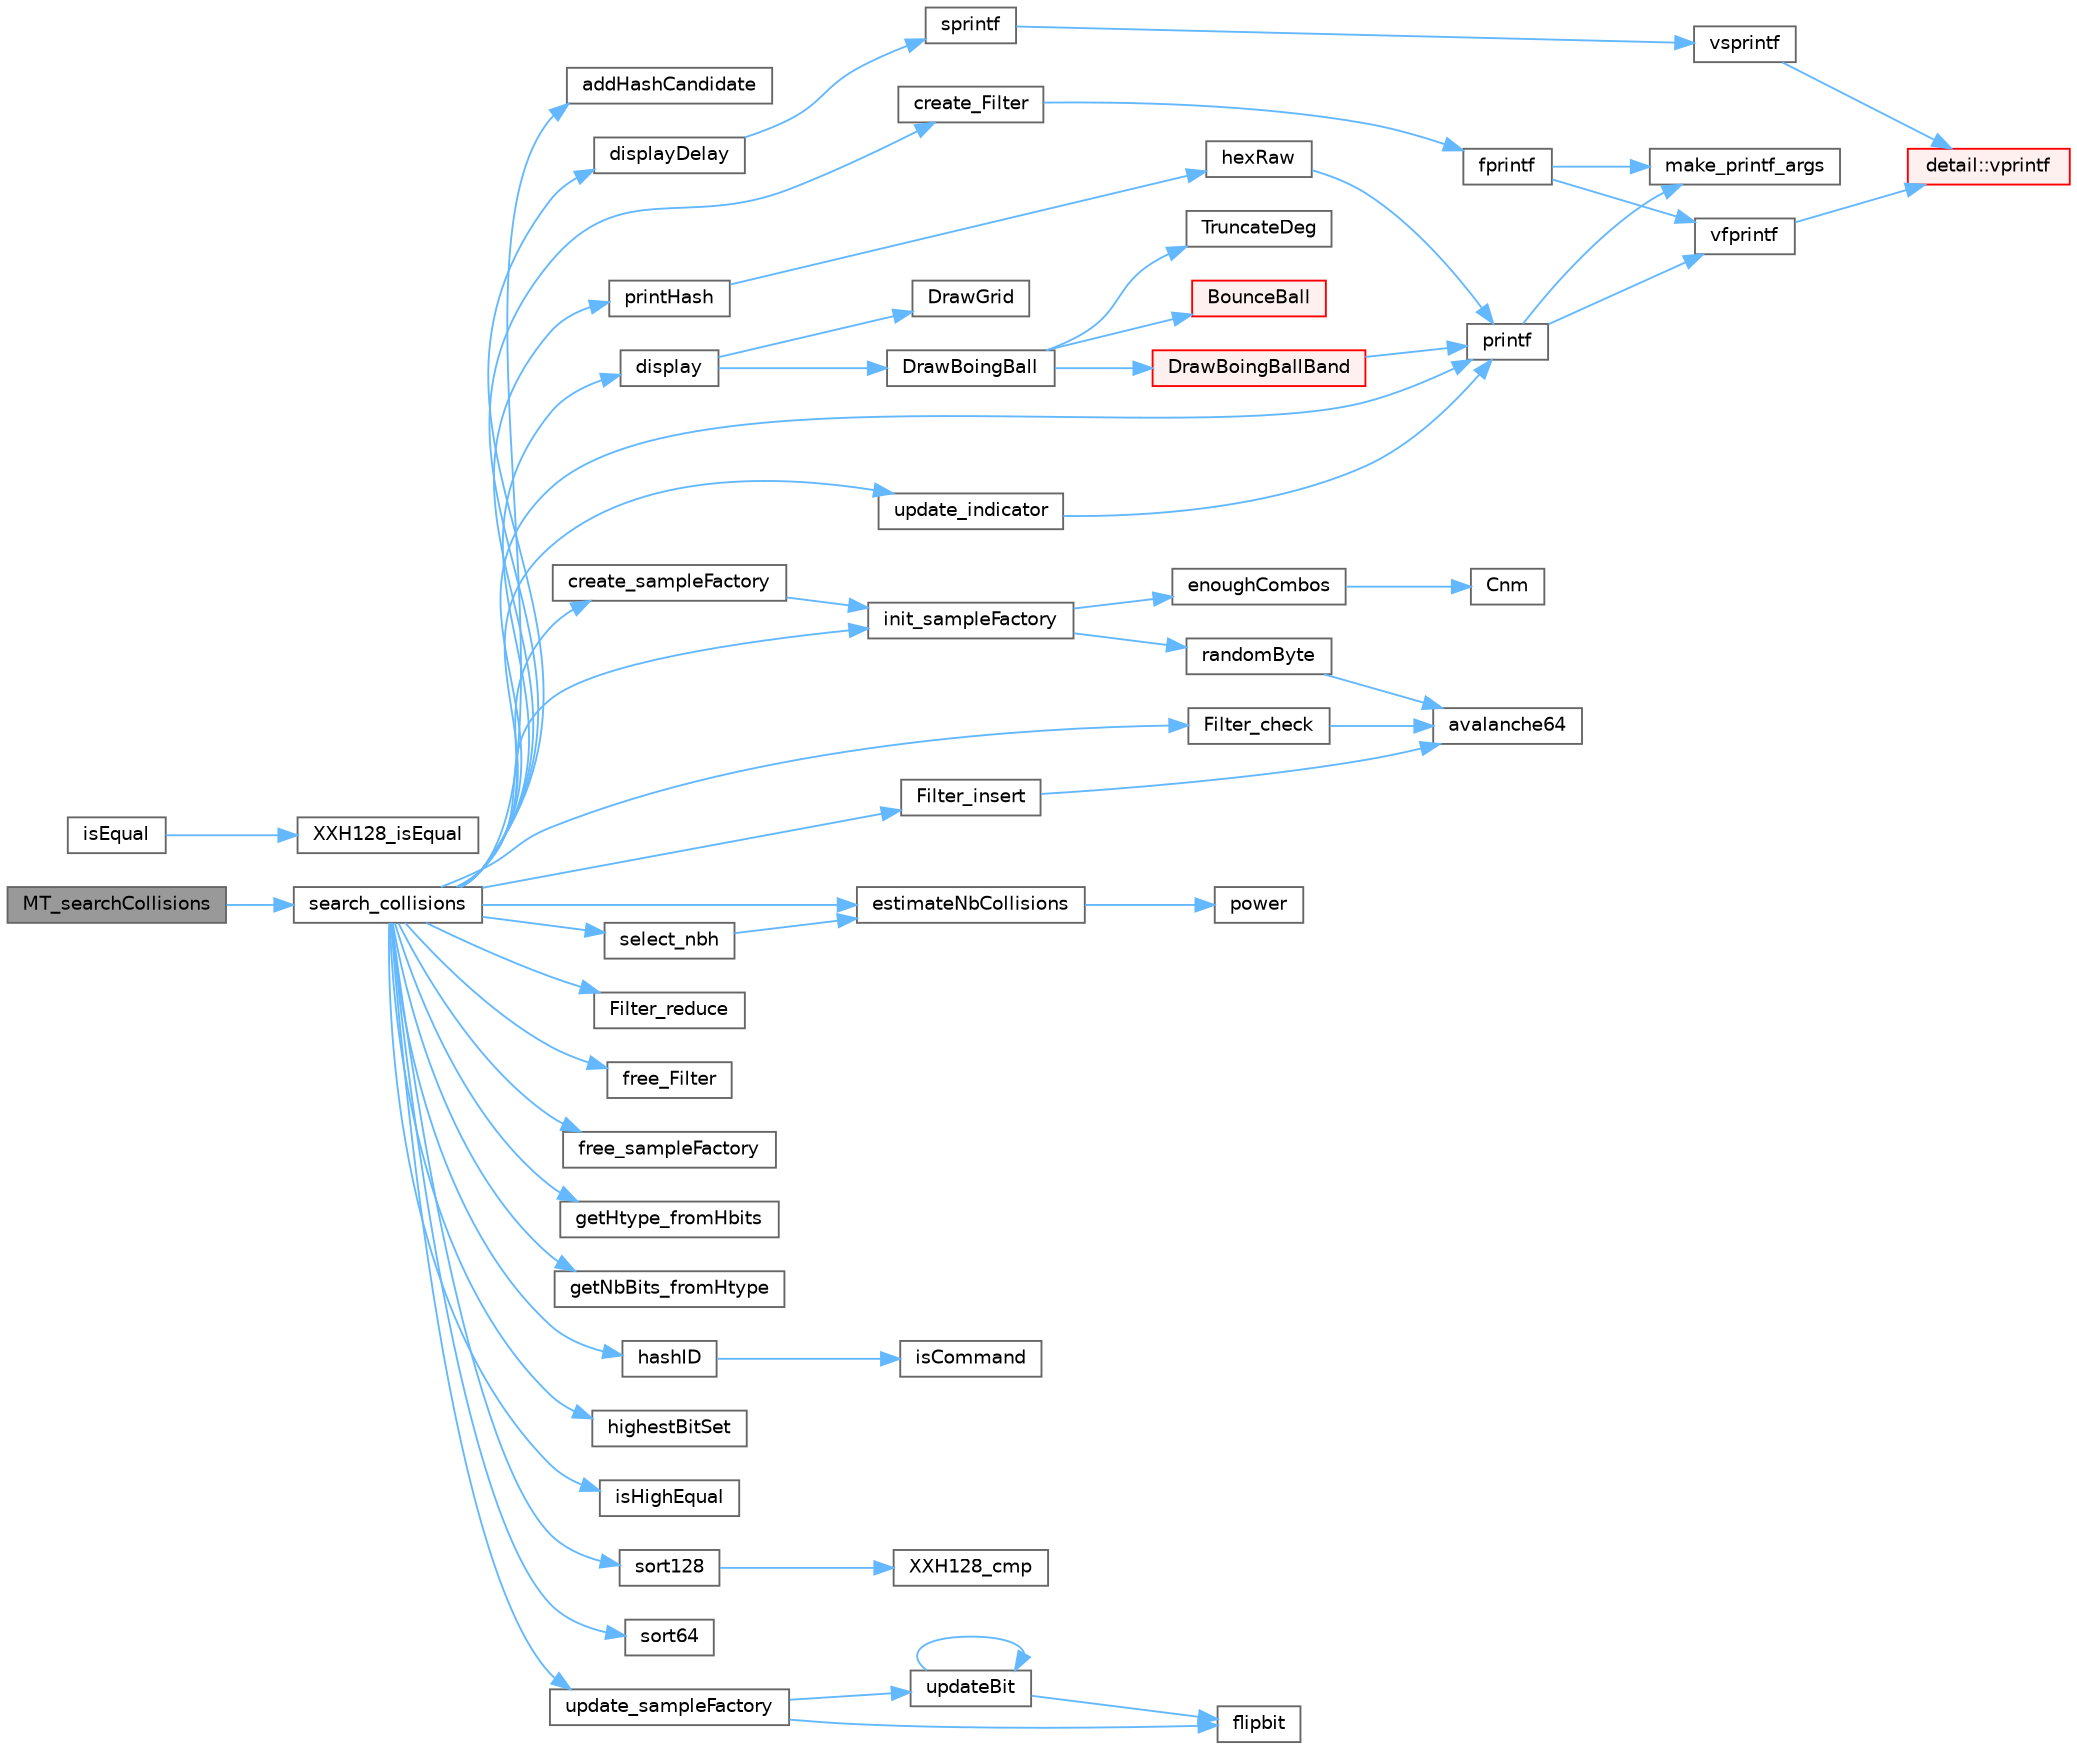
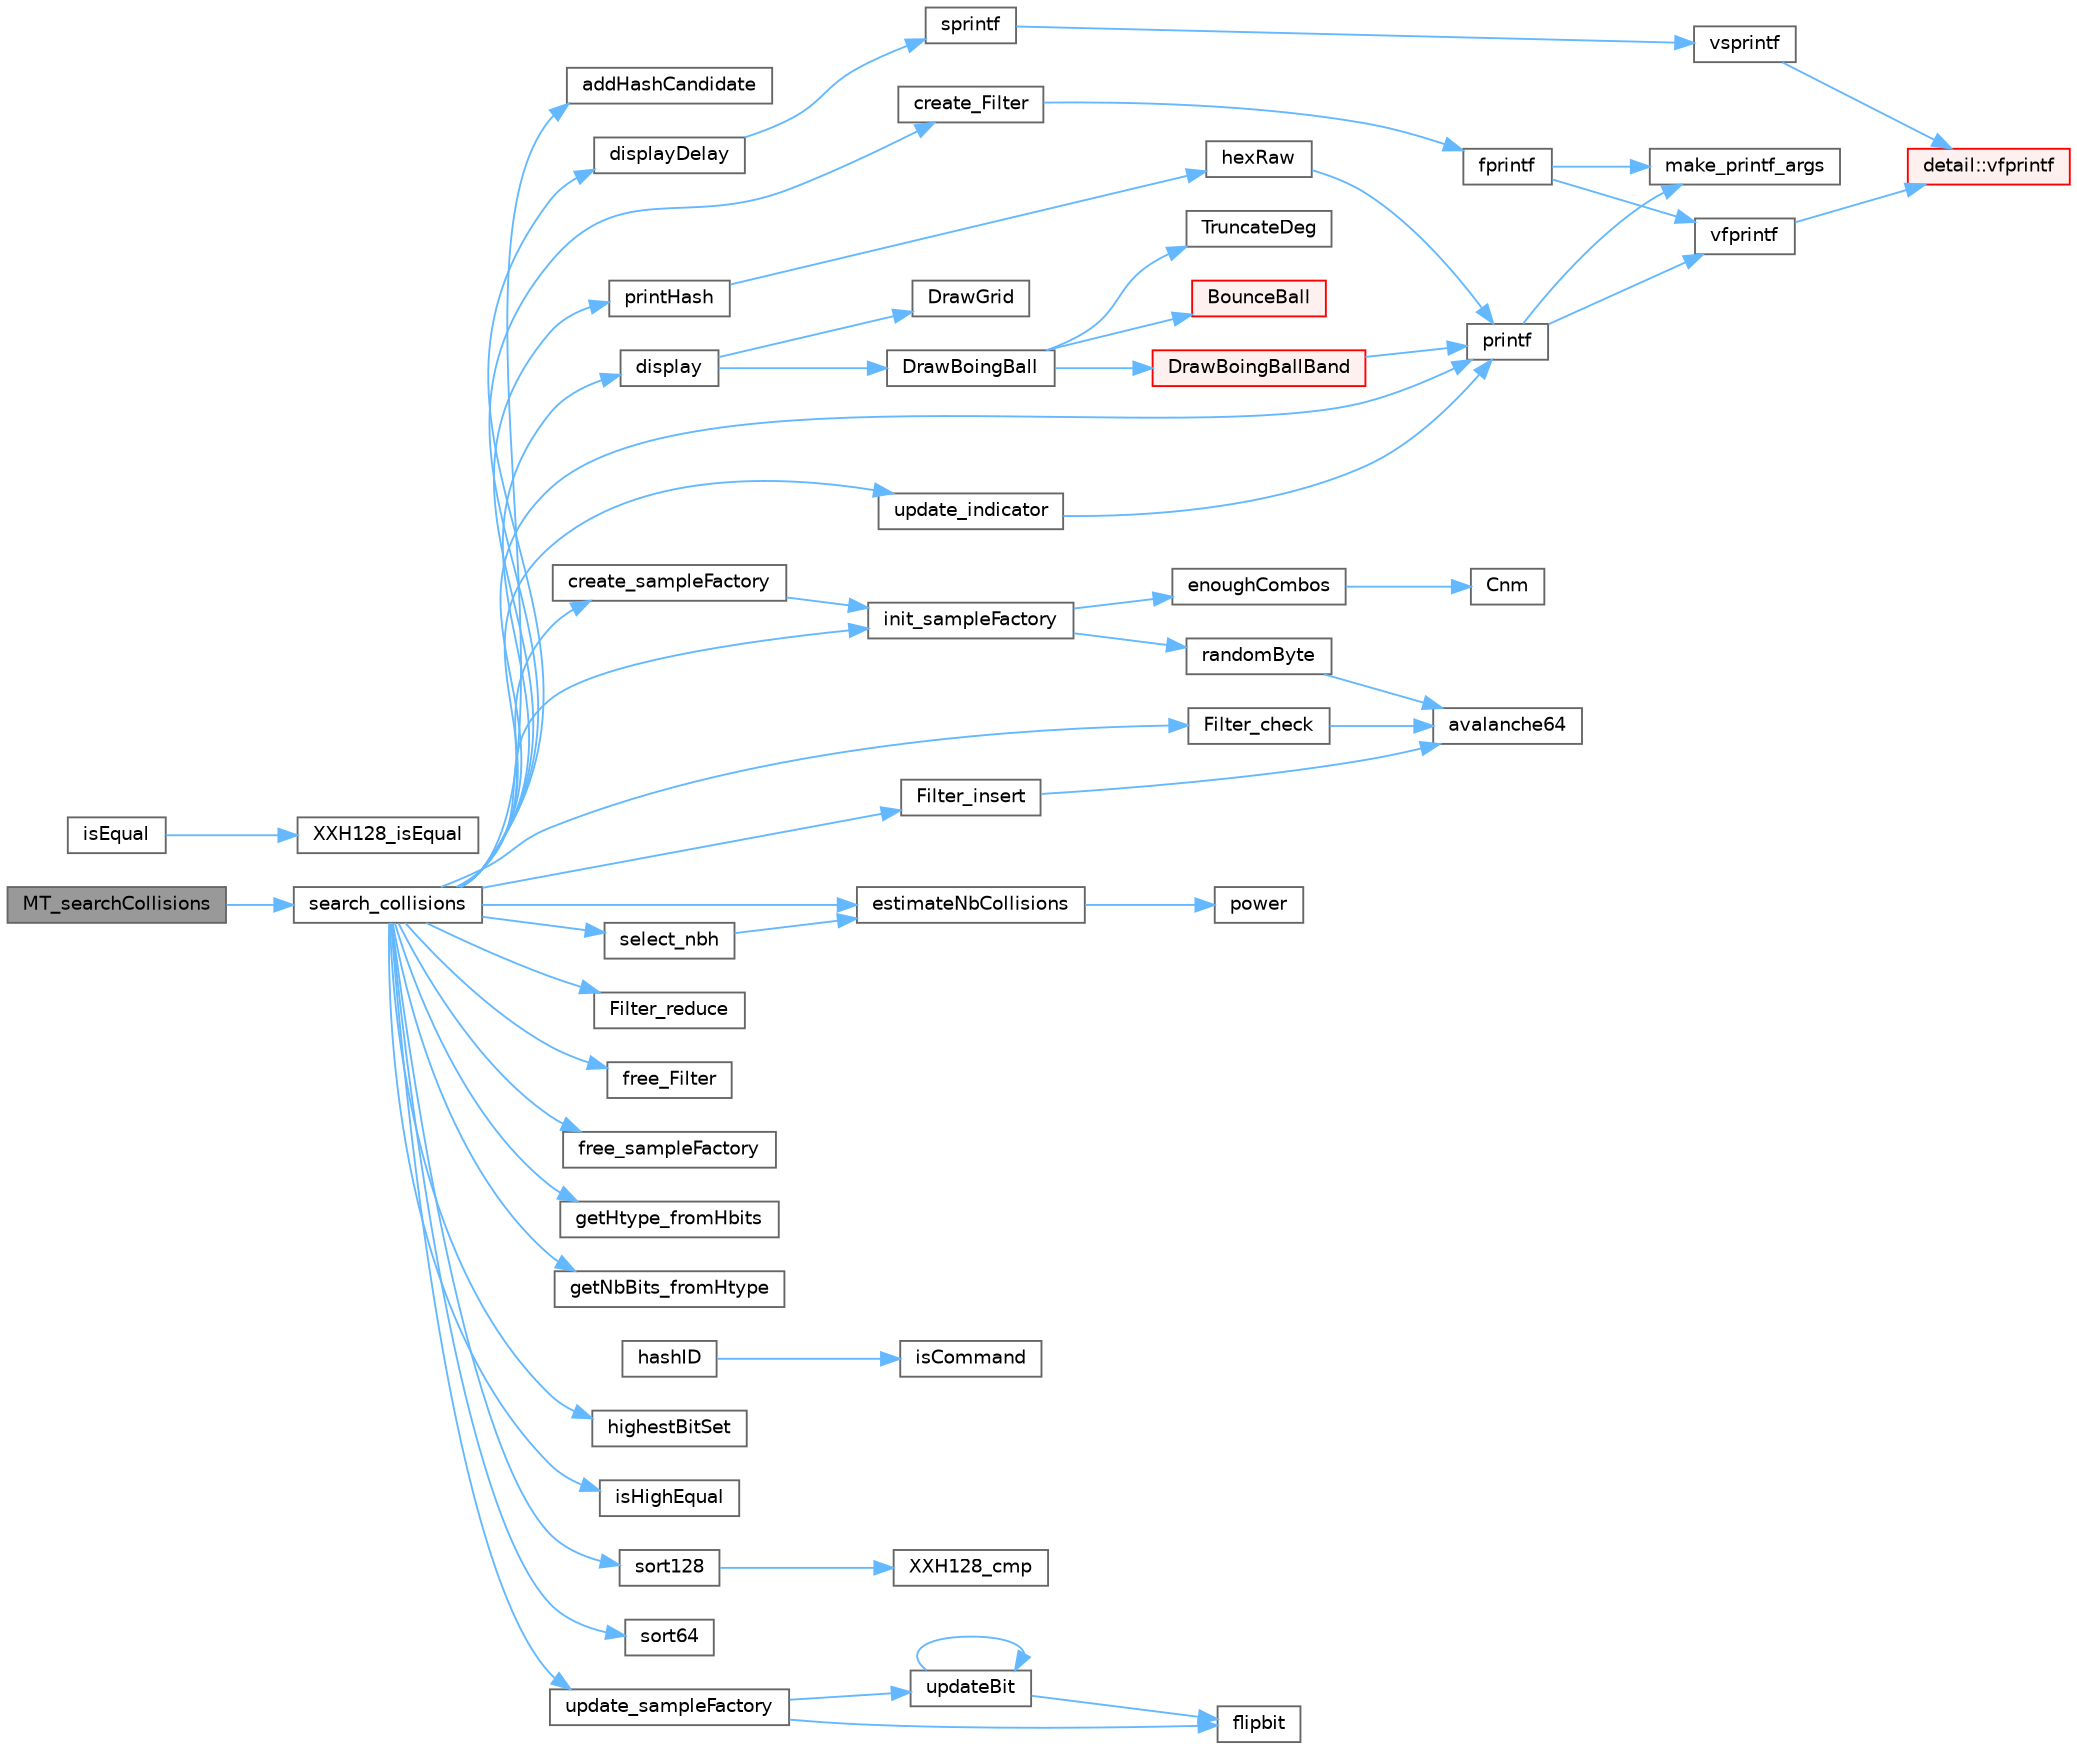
node "detail::vprintf": label "detail::vprintf" -> "detail::vfprintf"
edge "search_collisions" -> "hashID": removed
